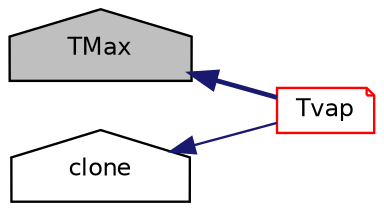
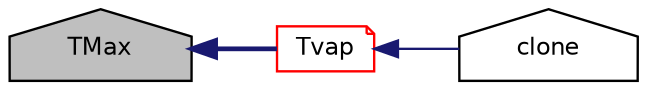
edge "Tvap" -> "clone": reversed
